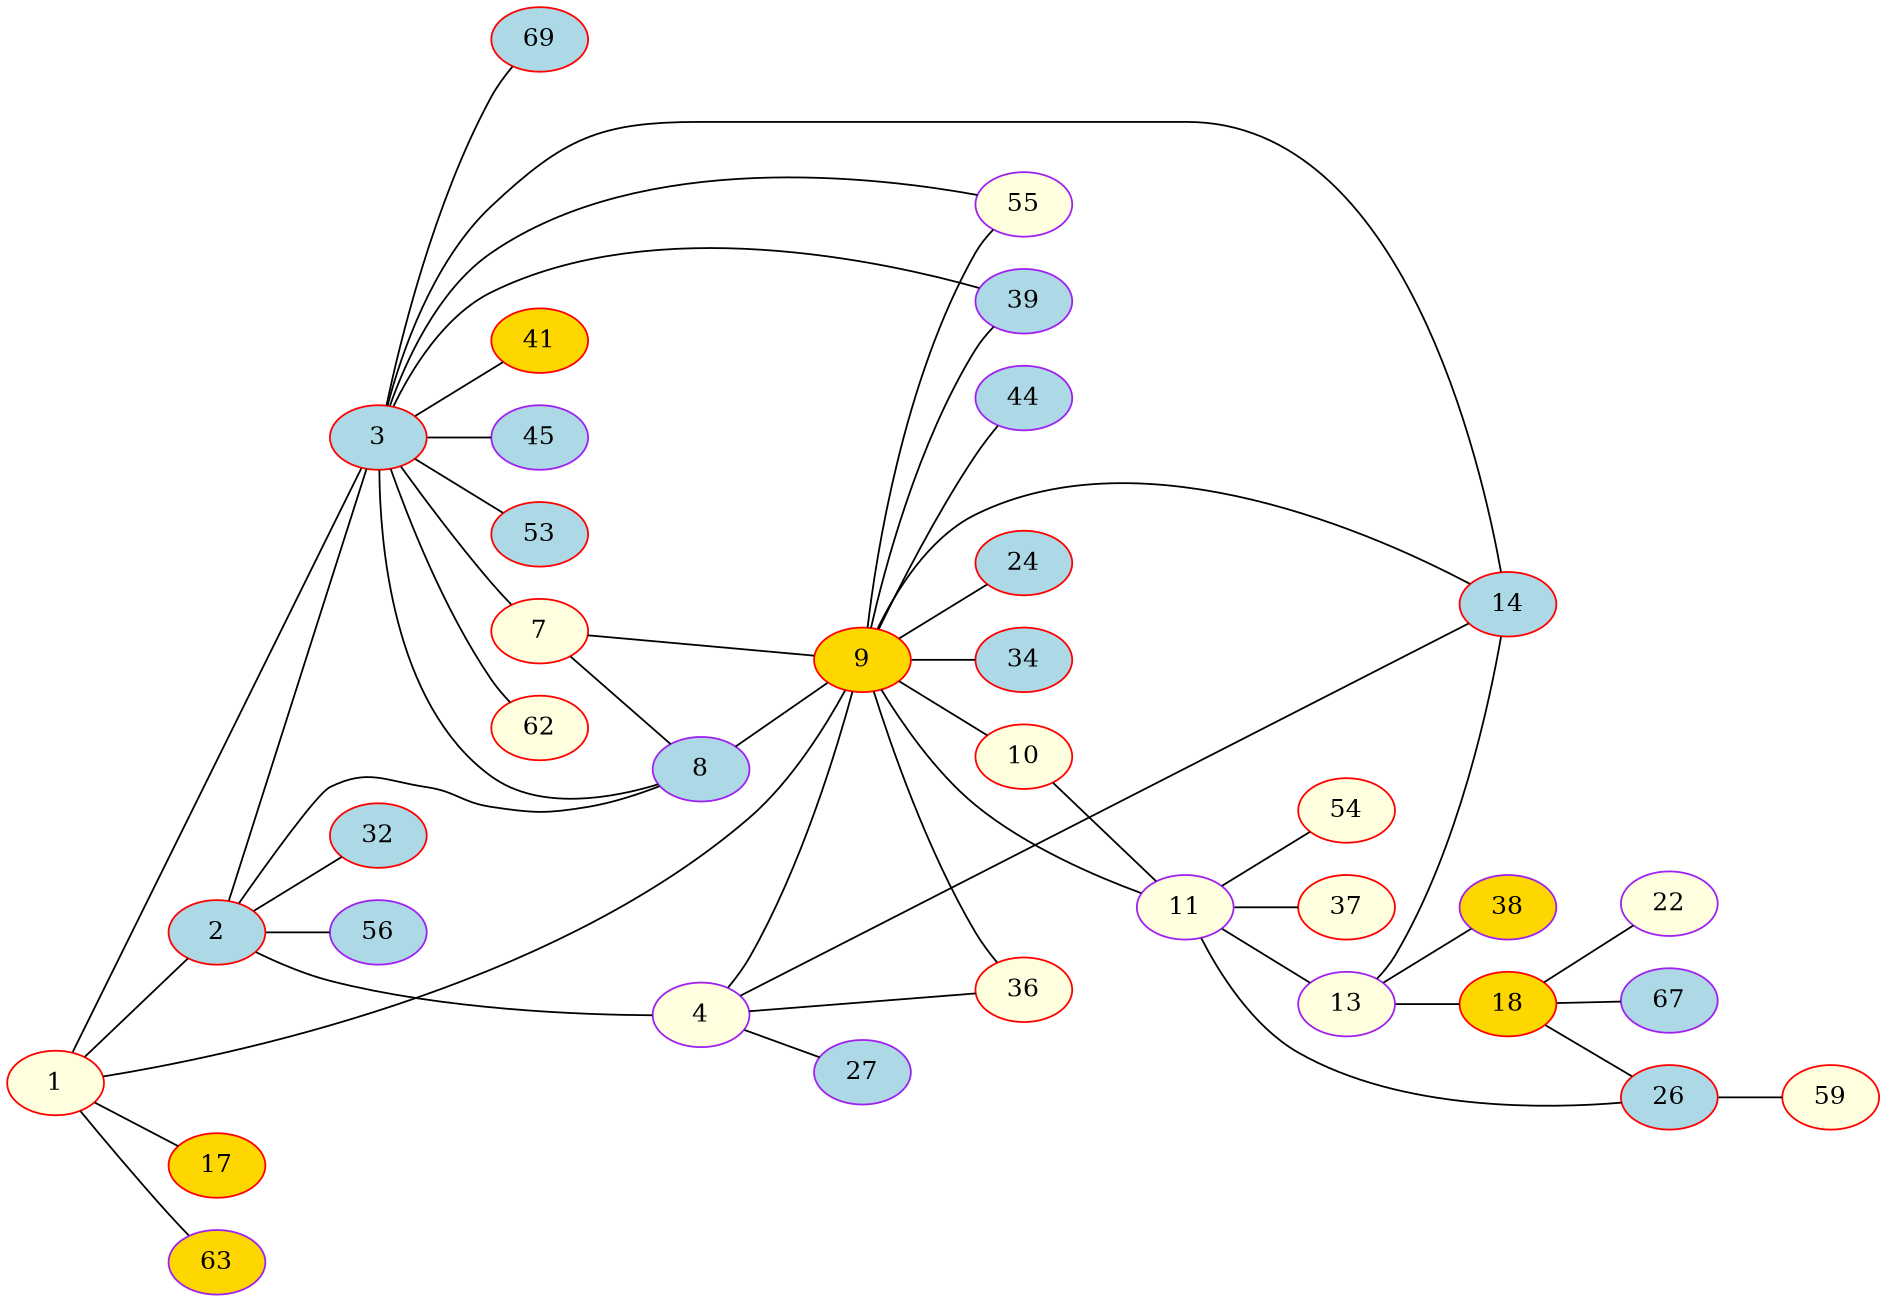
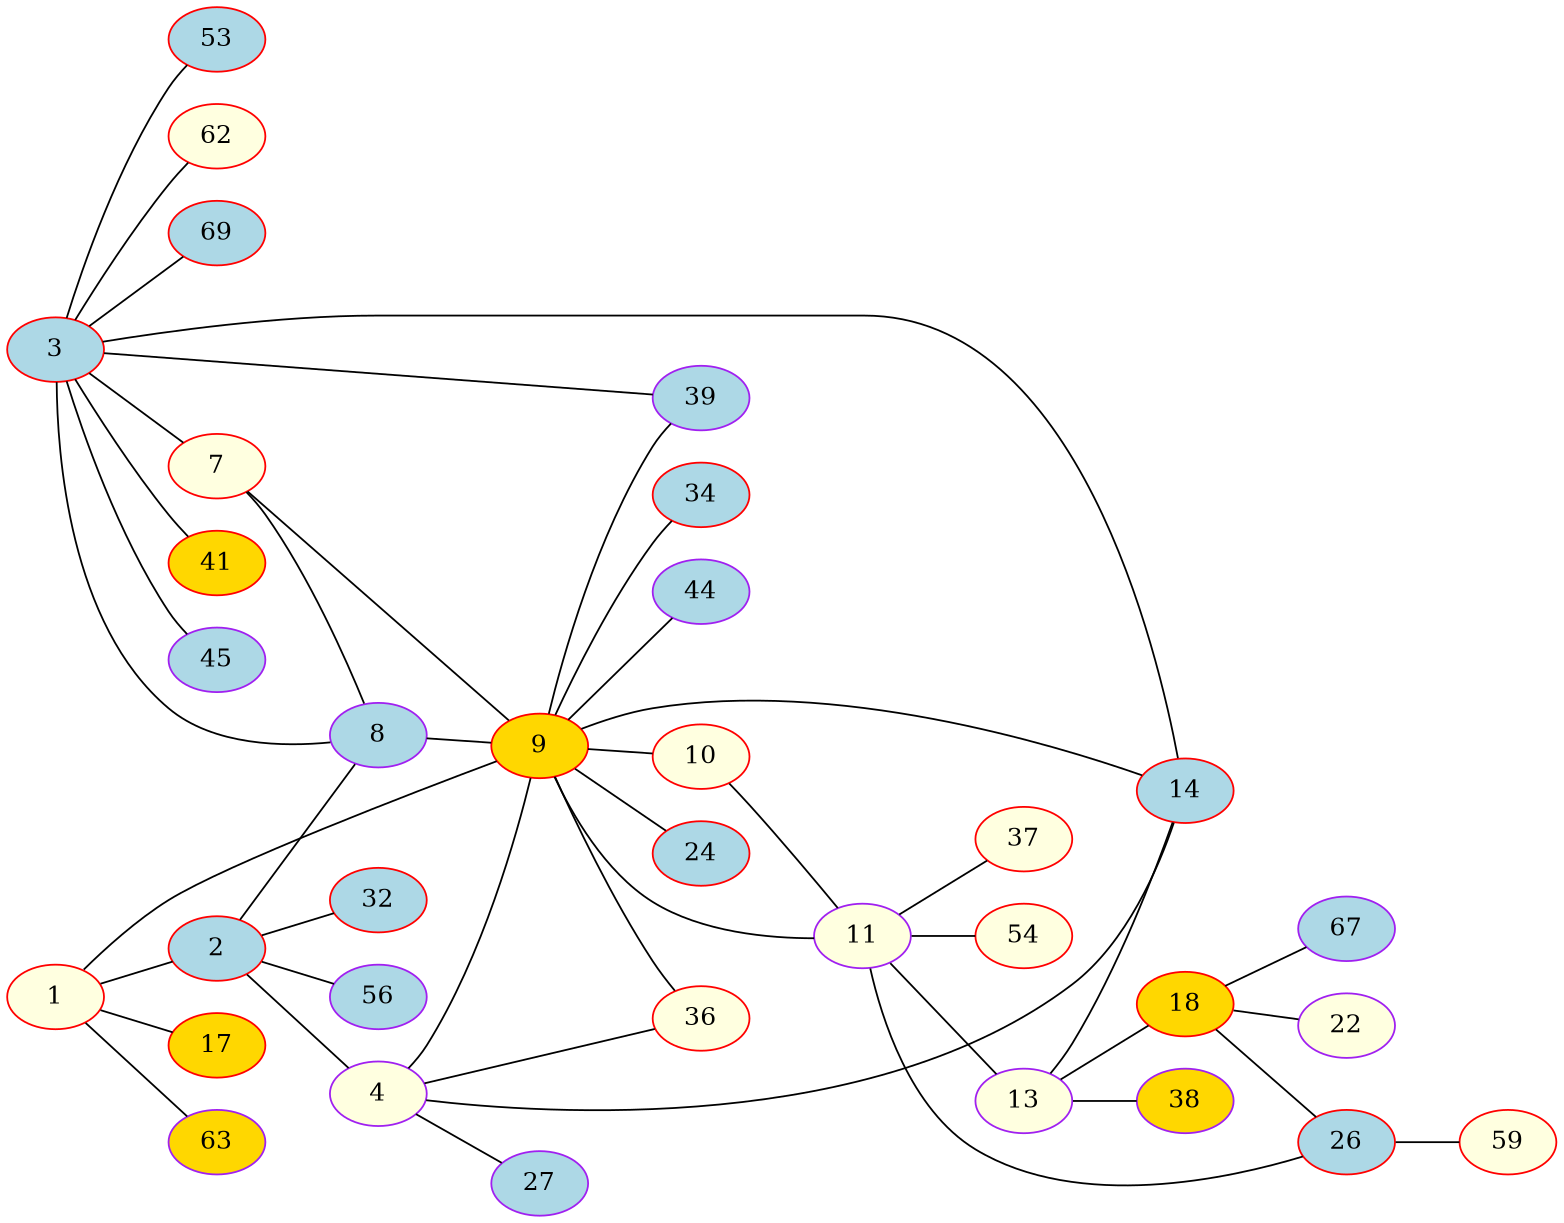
node "55": removed
edge "3" -- "2": removed
edge "3" -- "1": removed
